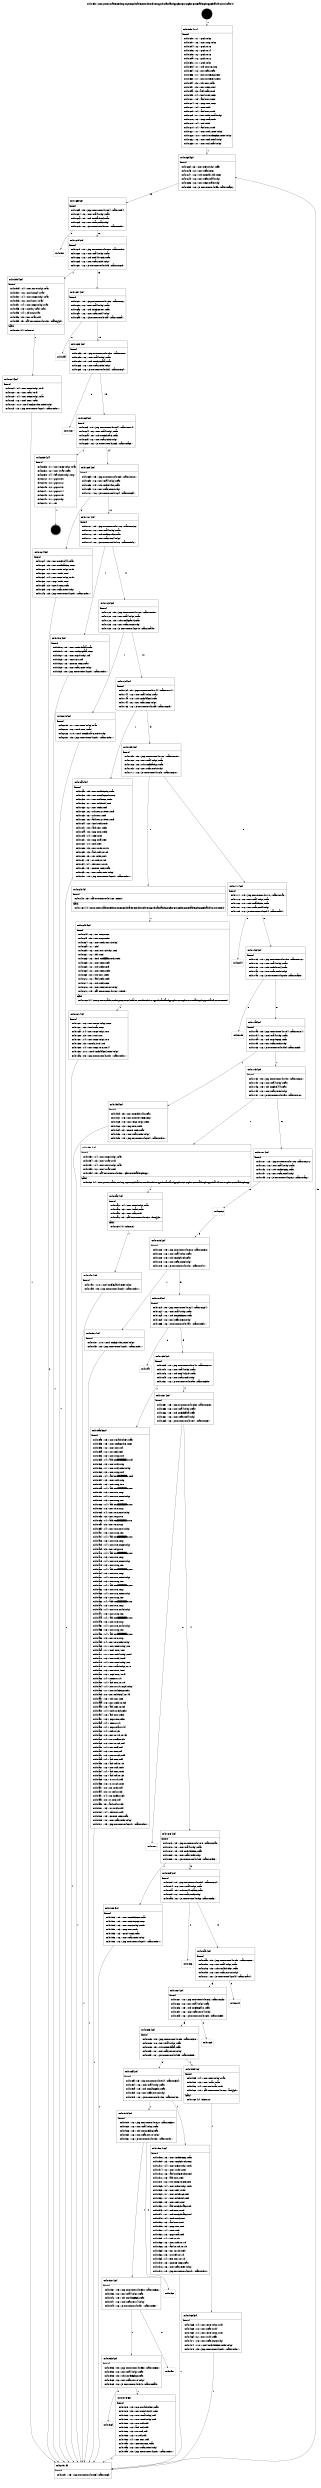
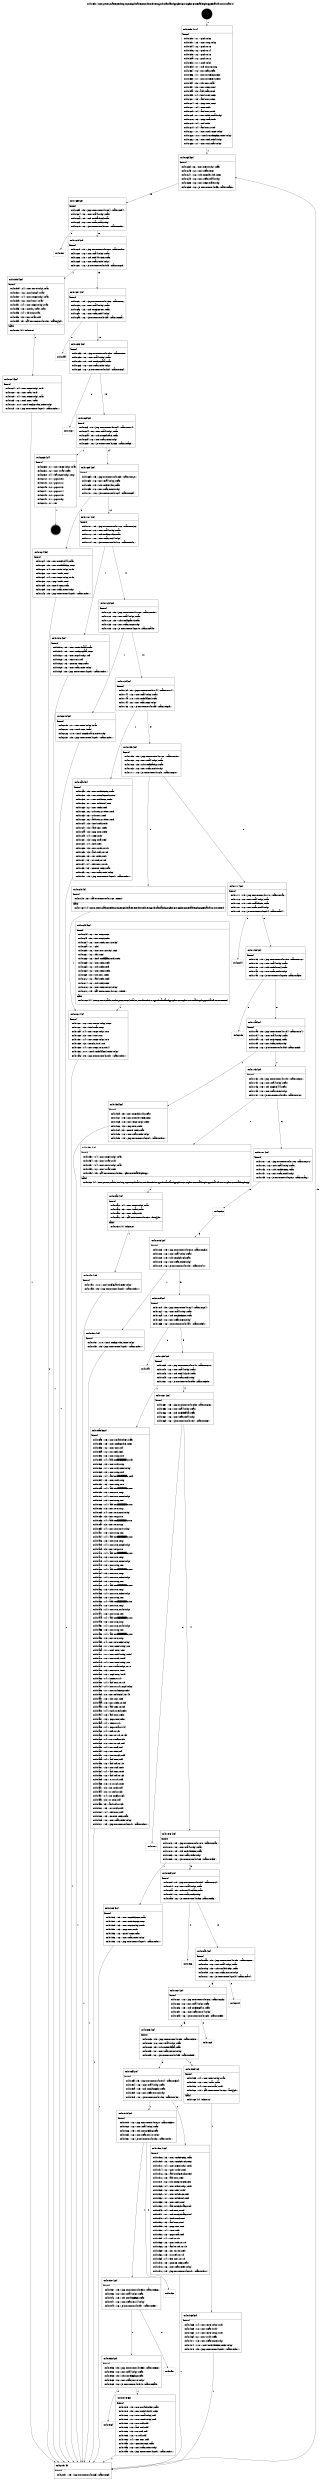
edge "0x401c48 [5]" -> "0x401c4d [52]": now "0x401c48 [5]" -> "0x401c81 [42]"
